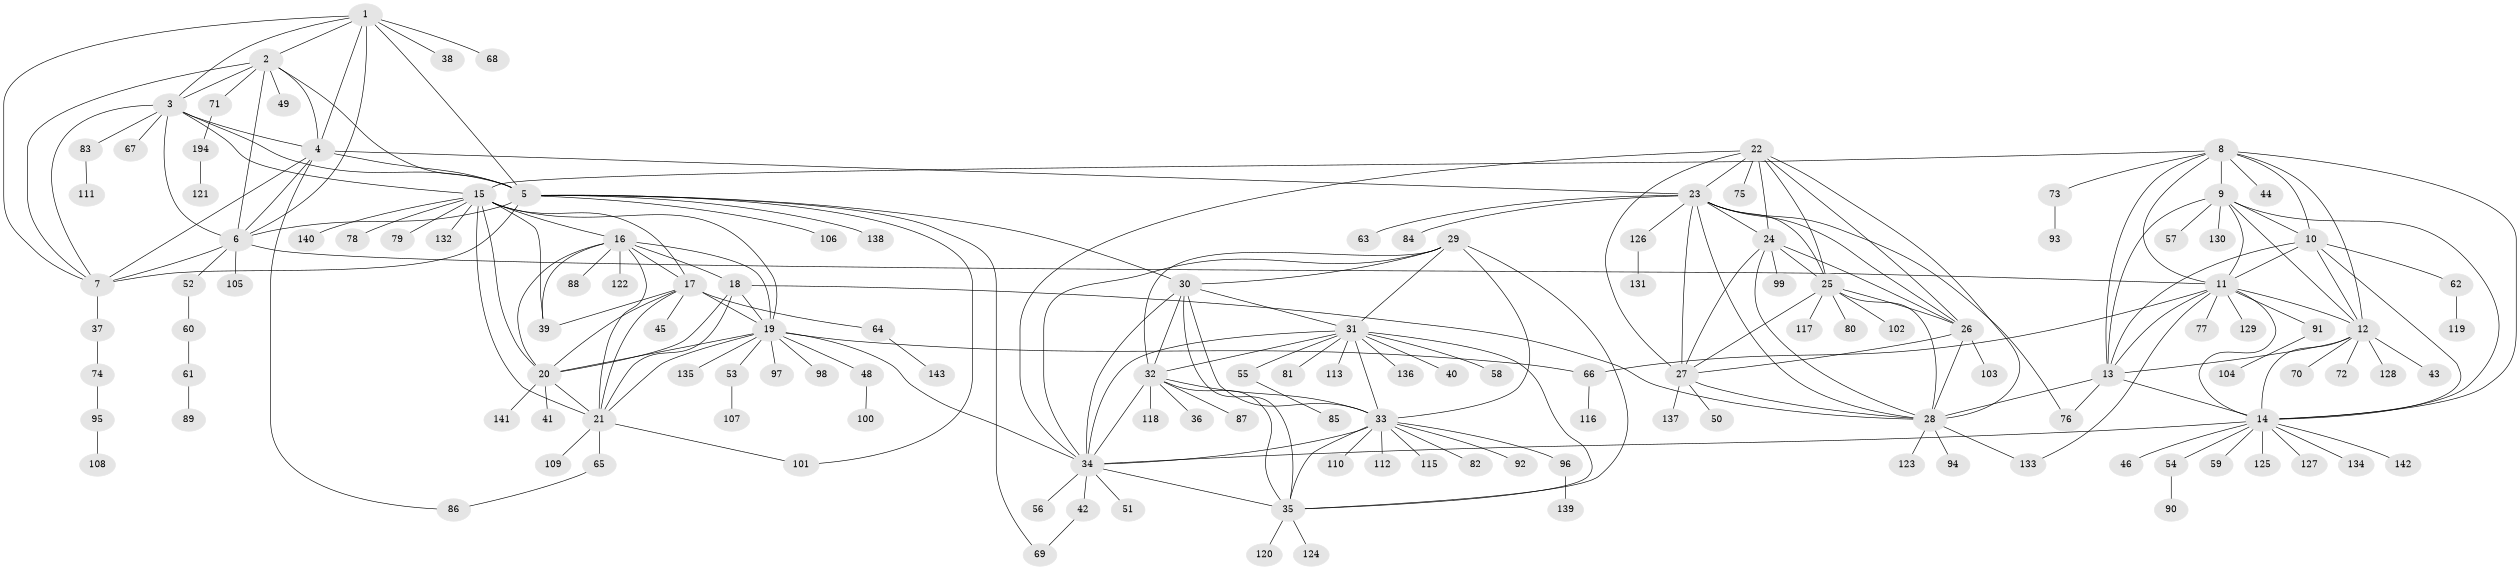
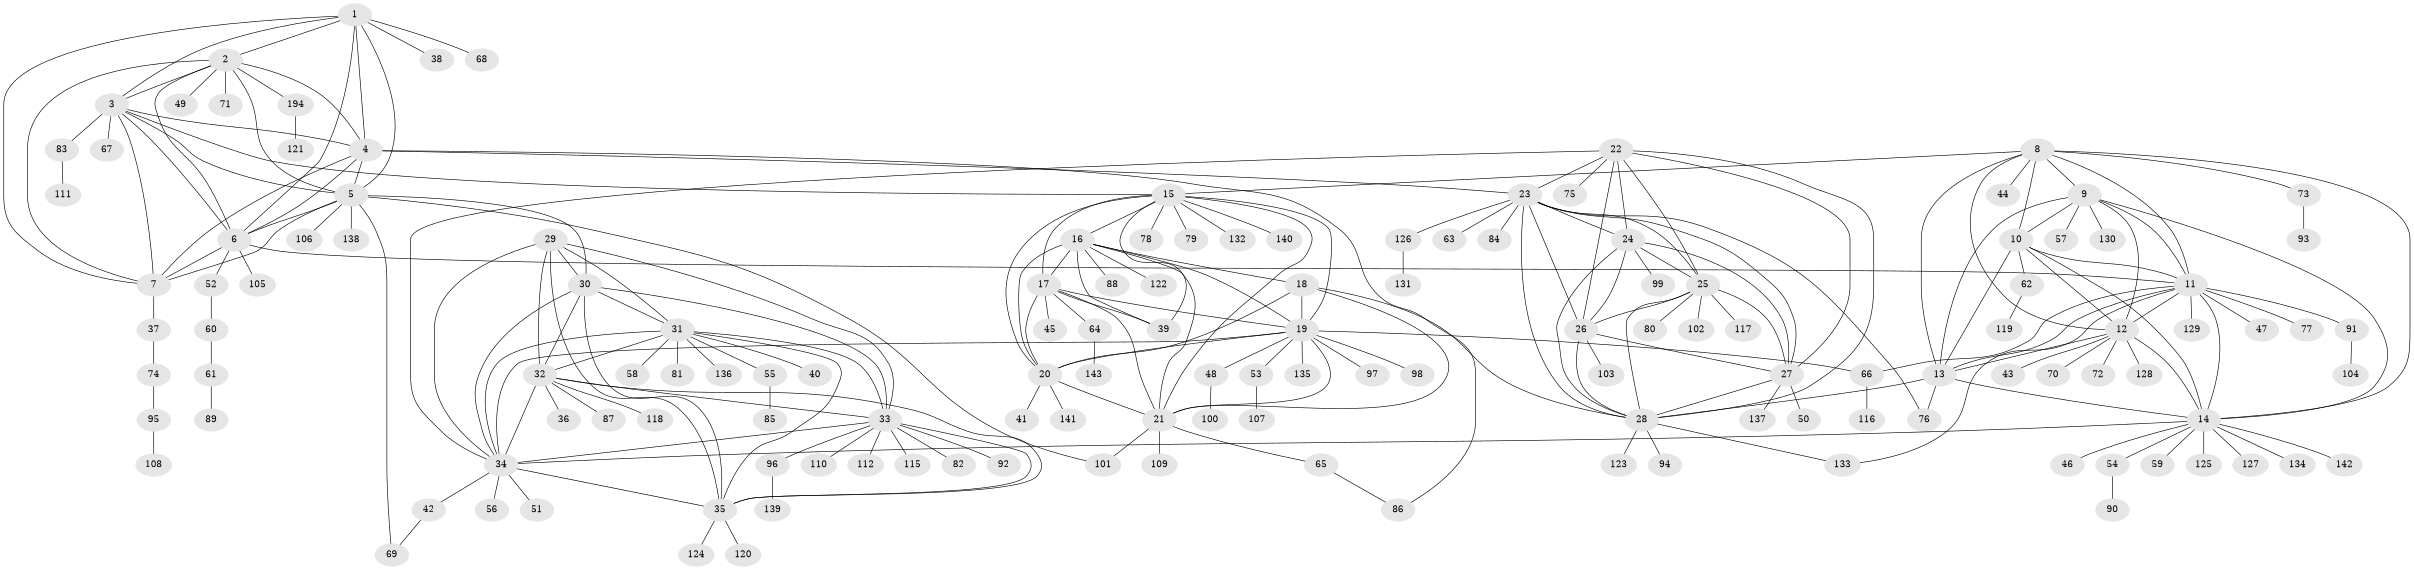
edge "71" -- "194": now "2" -- "194"
node "47": added
node "113": removed
